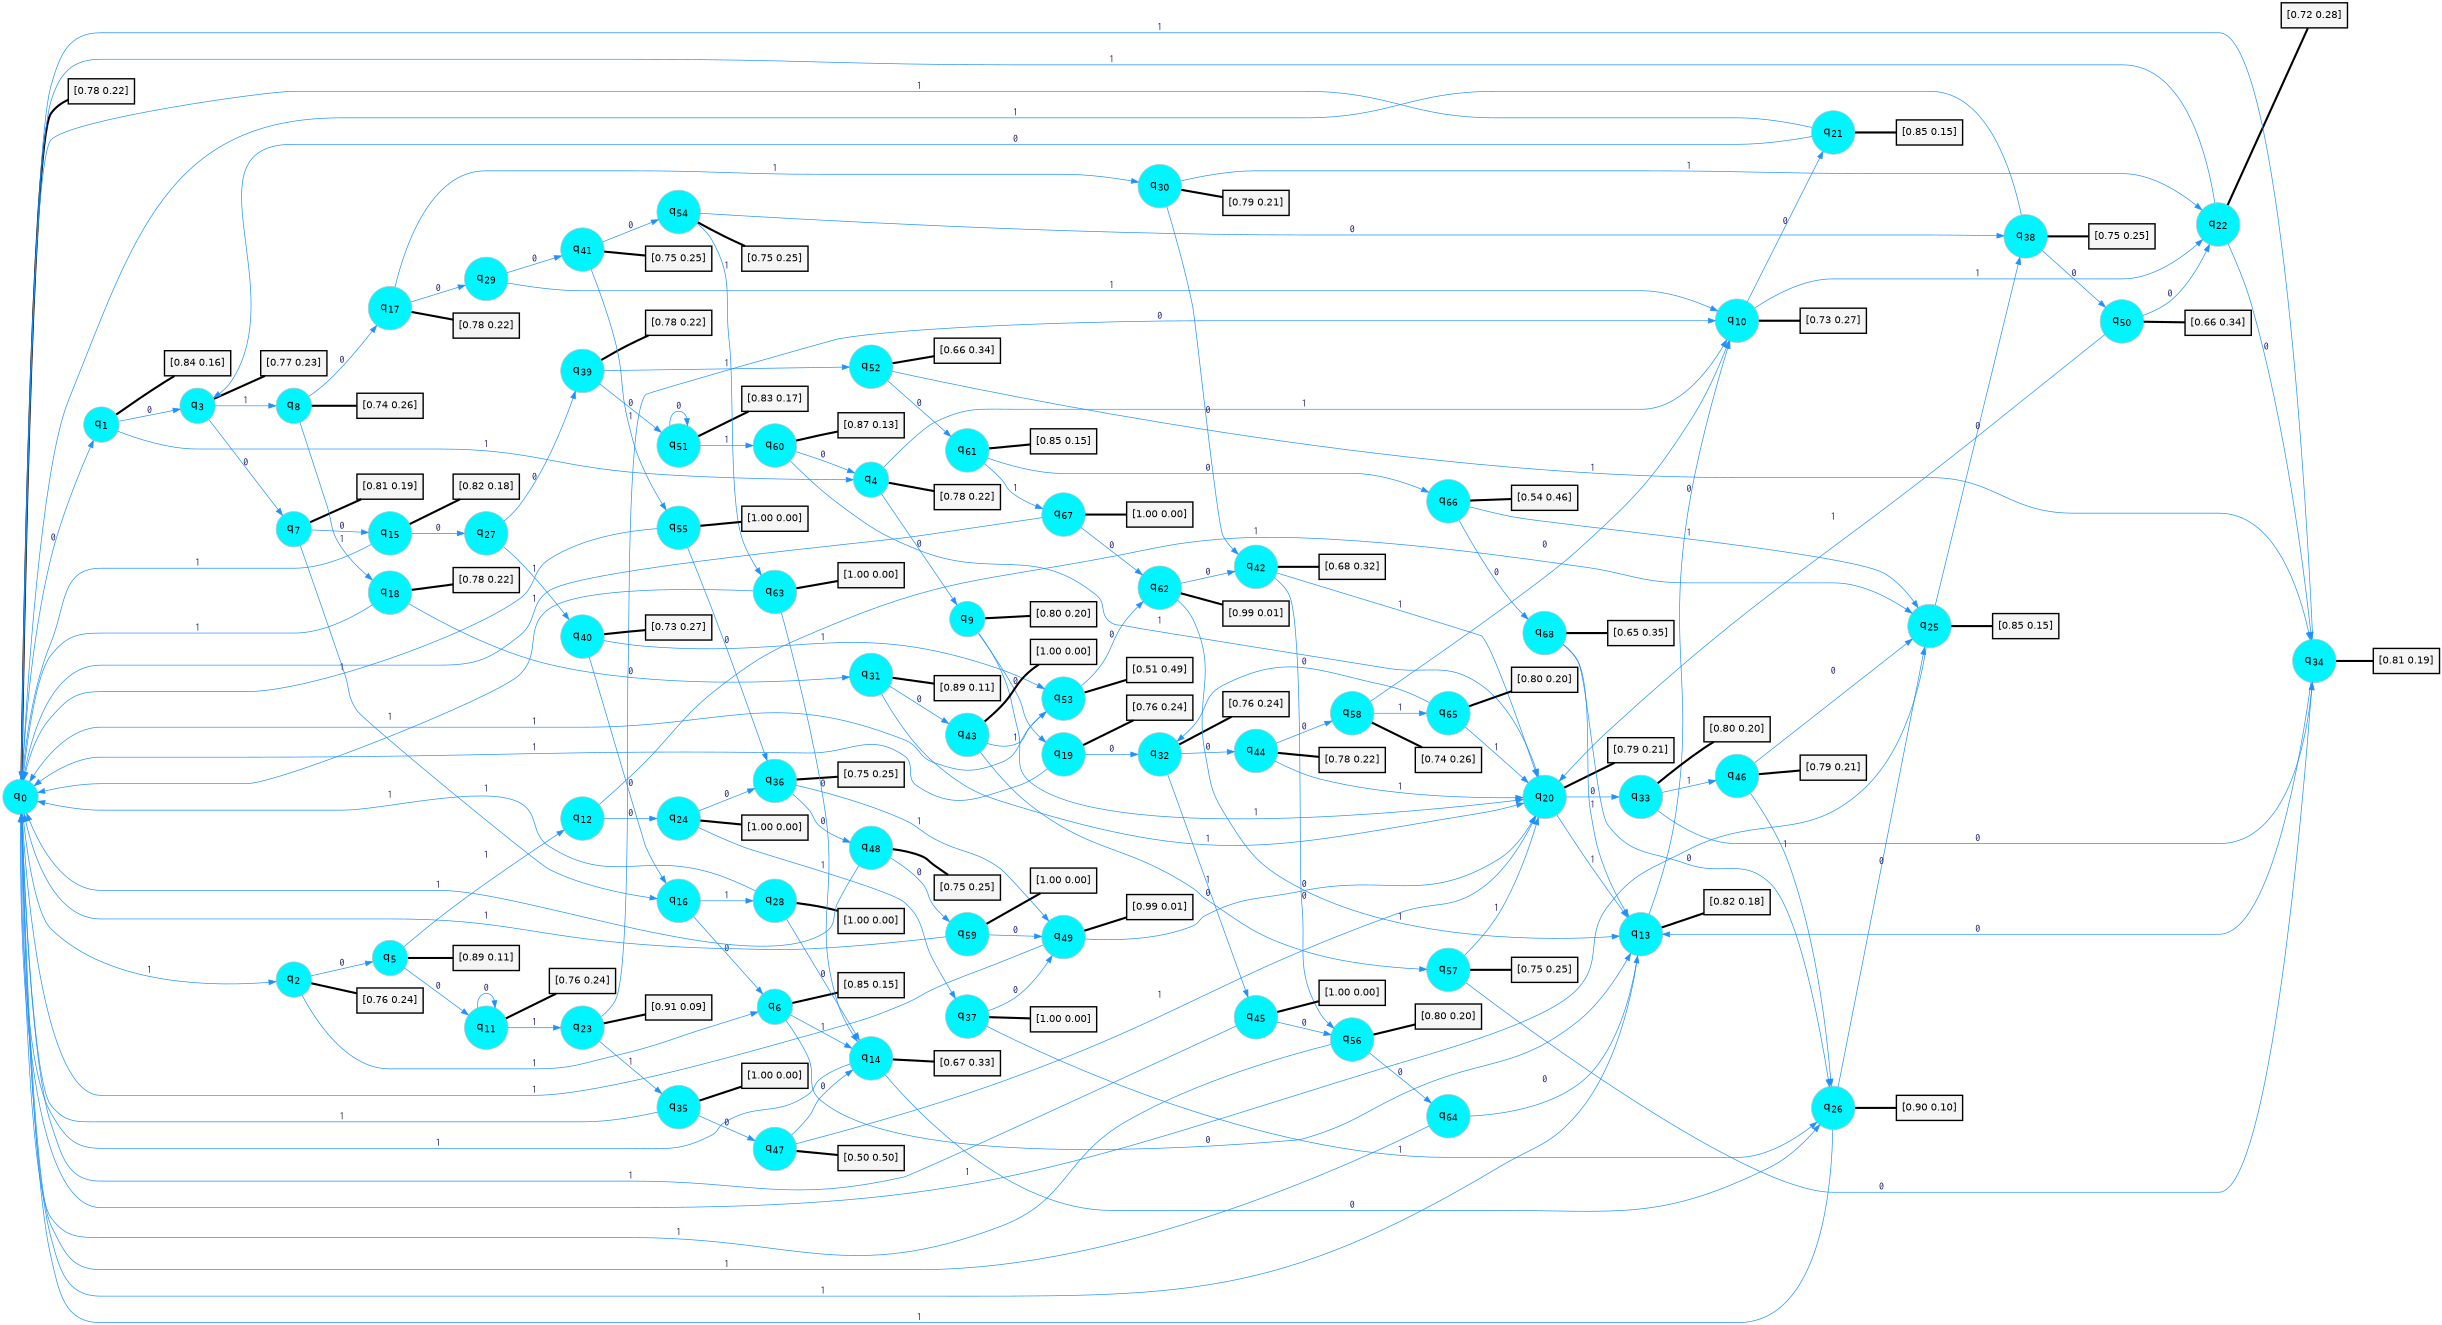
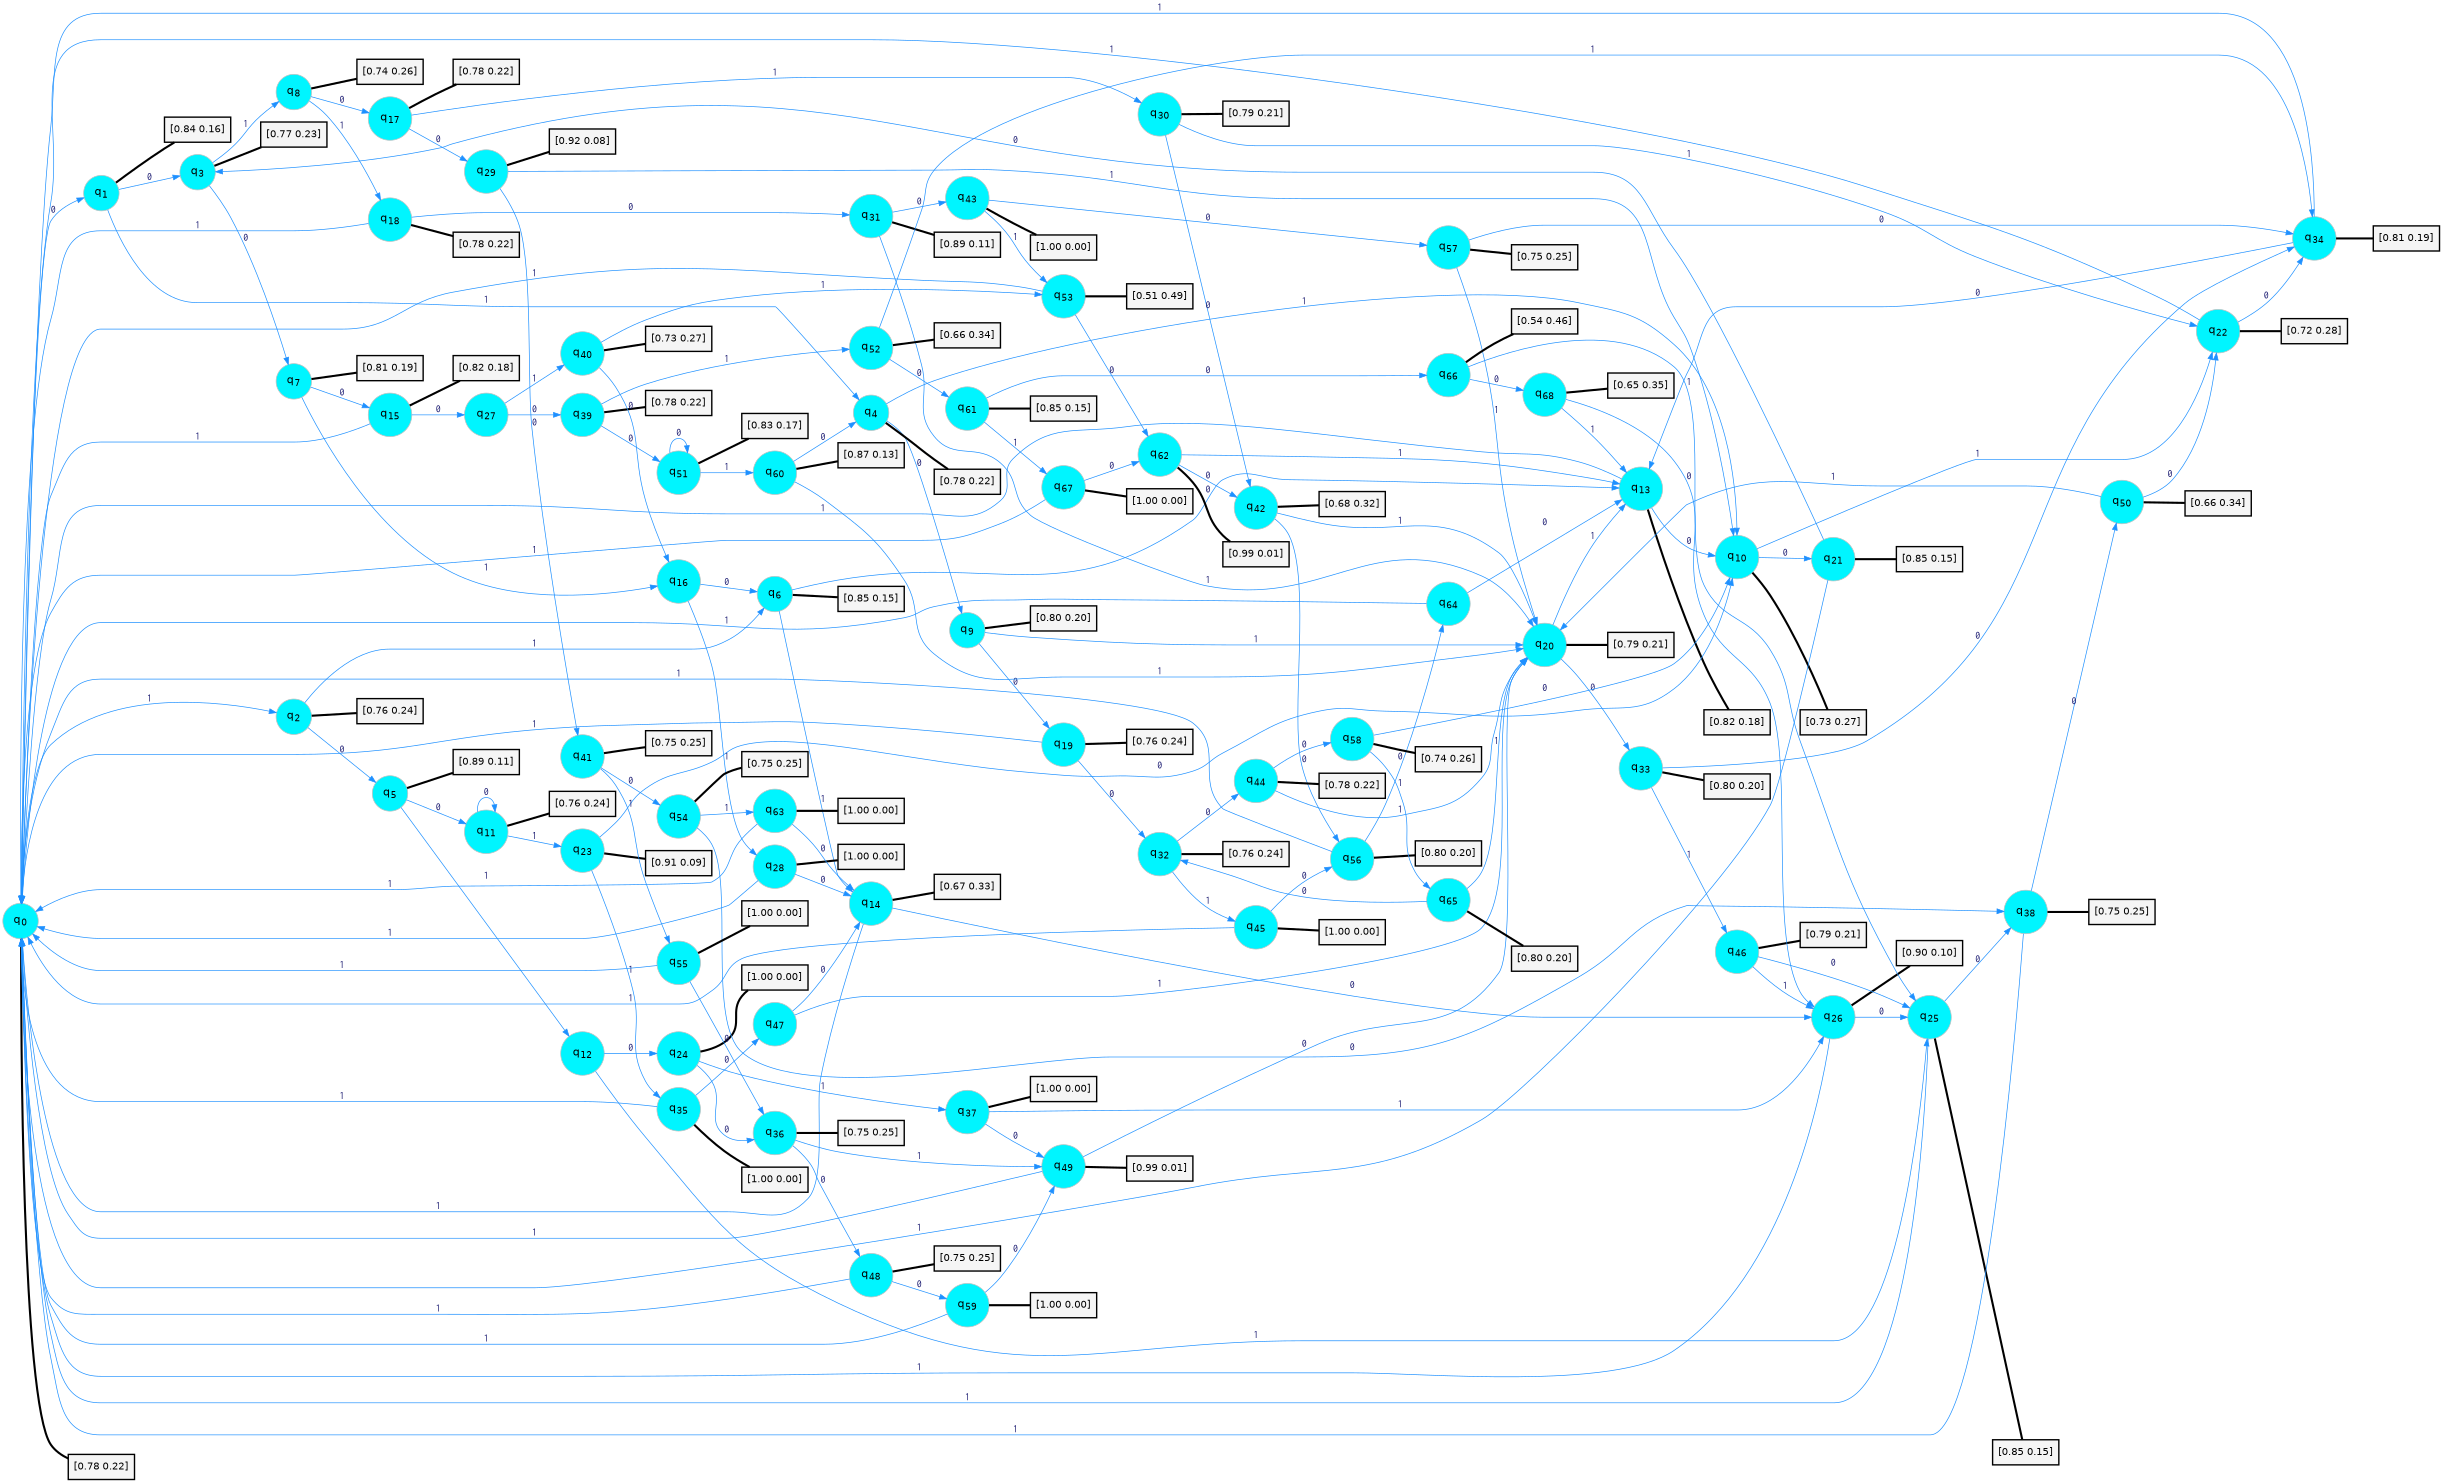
node "[0.92 0.08]": added
node "[0.50 0.50]": removed
